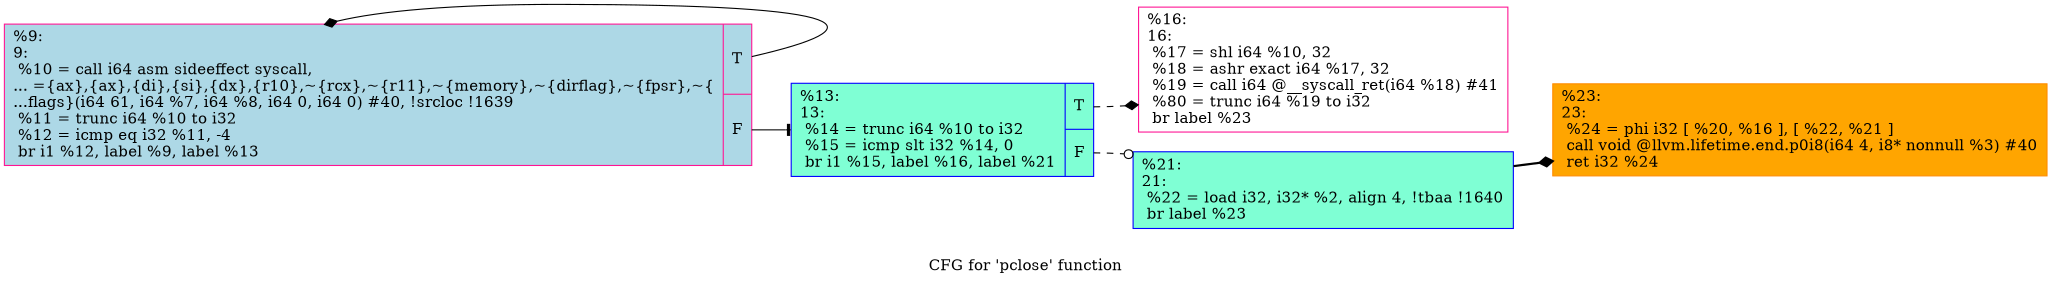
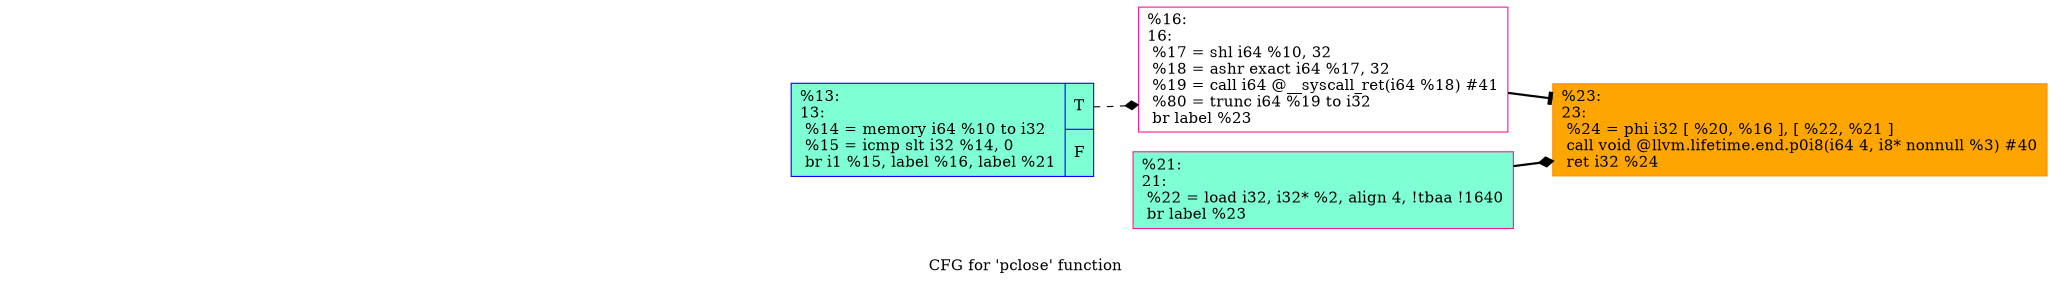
node "%9:": removed
edge "%16:" -> "%23:": added
node "%13:": text "%14 = trunc i64 %10 to i32" -> "%14 = memory i64 %10 to i32"
edge "%13:" -> "%21:": removed
node "%21:": color blue -> deeppink
